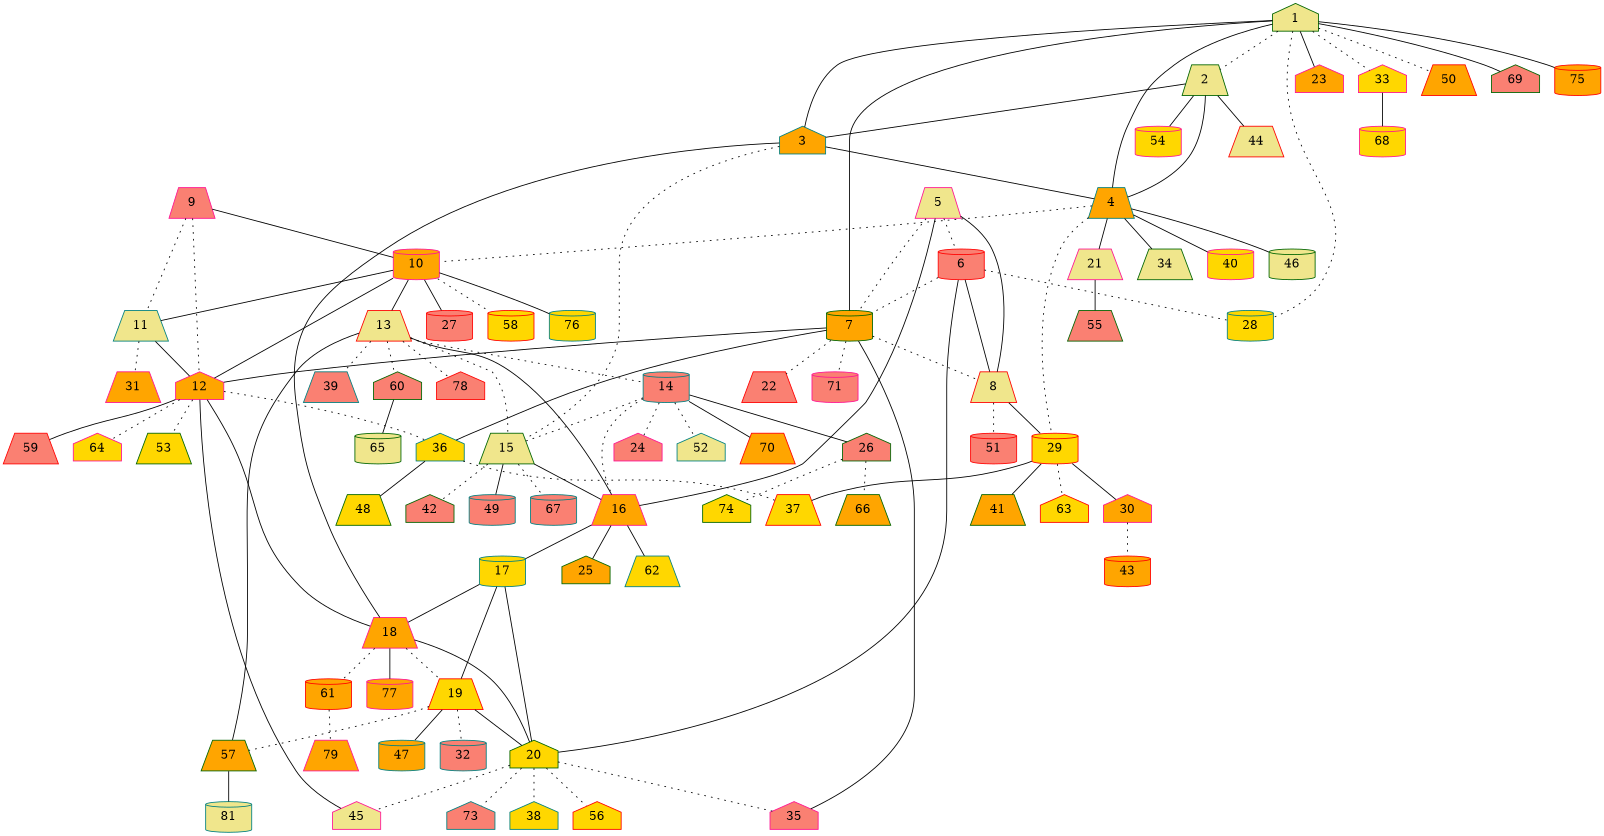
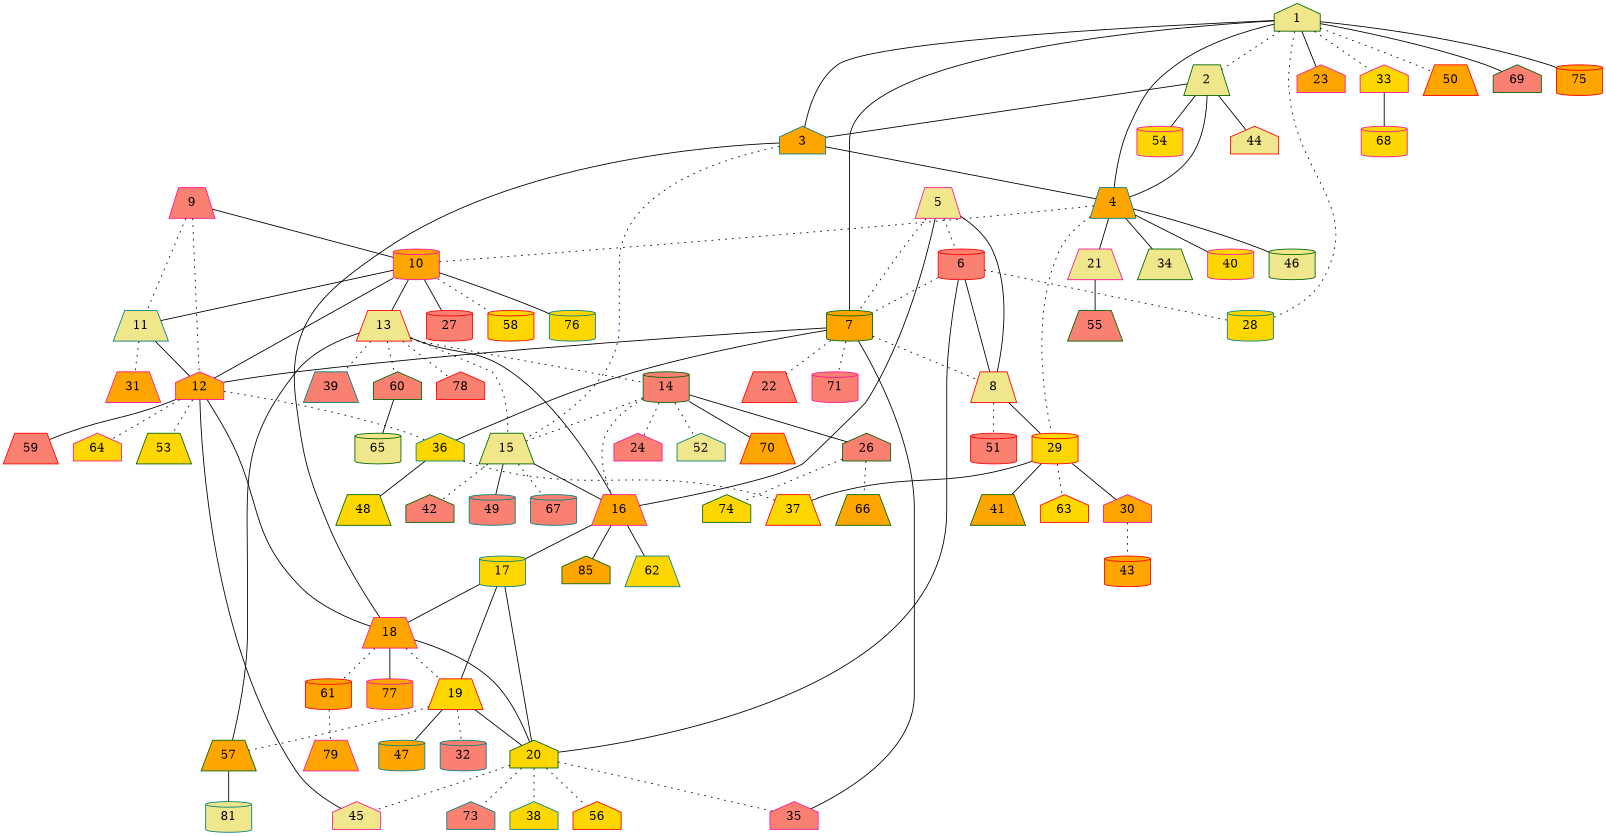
node "44": shape trapezium -> house
node "14": color teal -> darkgreen
node "25": label "25" -> "85"
